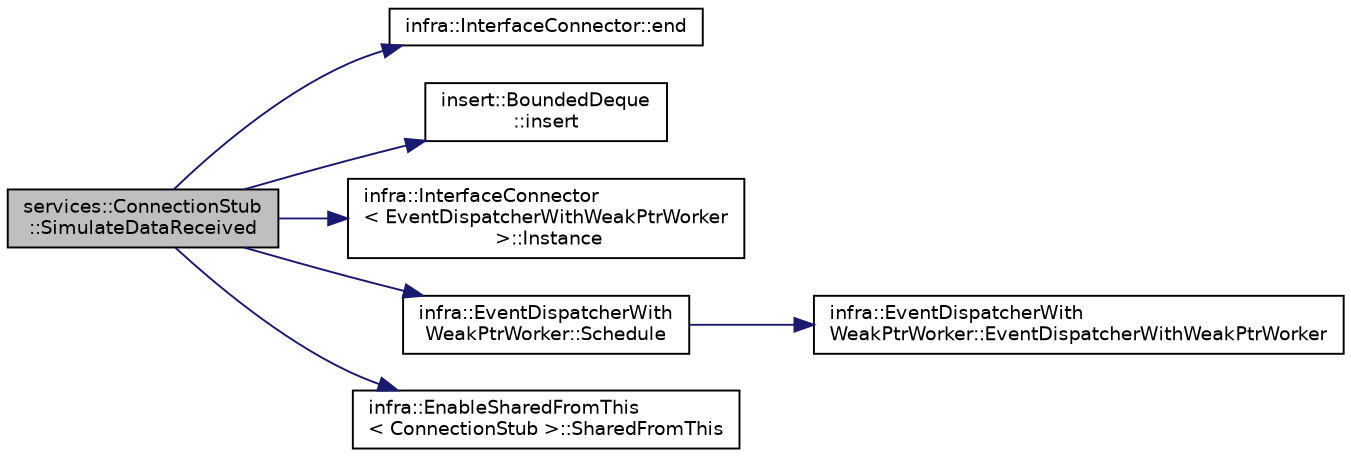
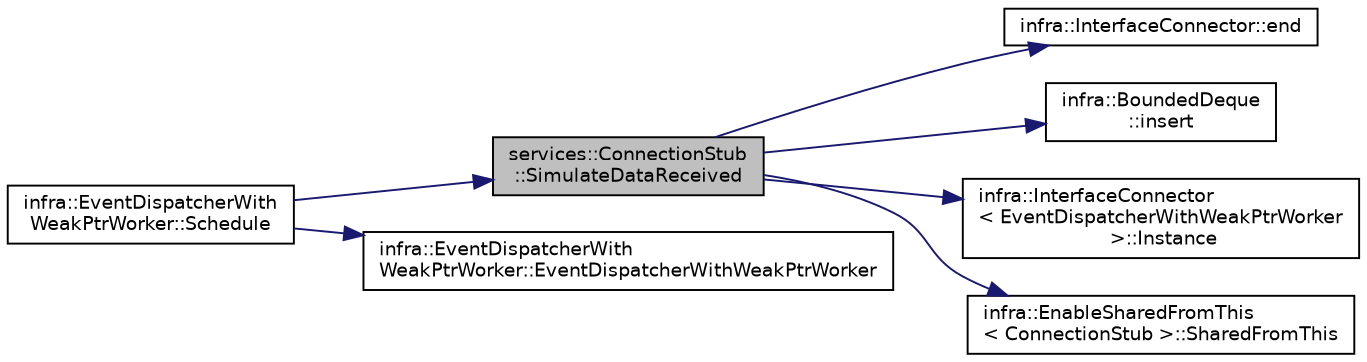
node "insert::BoundedDeque ::insert": label "insert::BoundedDeque ::insert" -> "infra::BoundedDeque ::insert"
edge "services::ConnectionStub ::SimulateDataReceived" -> "infra::EventDispatcherWith WeakPtrWorker::Schedule": reversed
